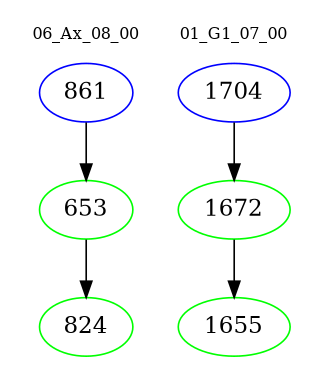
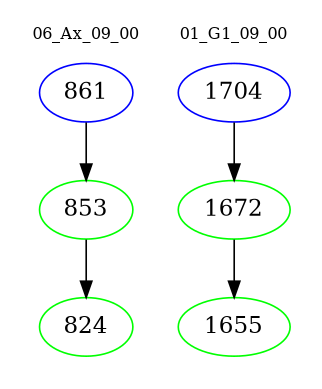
cluster "06_Ax_08_00": label "06_Ax_08_00" -> "06_Ax_09_00"
cluster "01_G1_07_00": label "01_G1_07_00" -> "01_G1_09_00"
node "653": label "653" -> "853"
